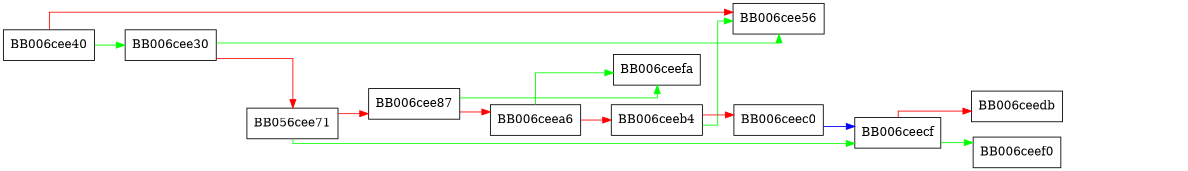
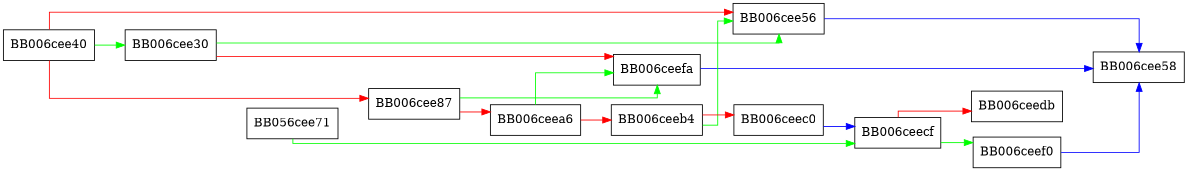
edge "BB006cee30" -> "BB056cee71": now "BB006cee30" -> "BB006ceefa"
node "BB006cee58": added
edge "BB056cee71" -> "BB006cee87": now "BB006cee40" -> "BB006cee87"
